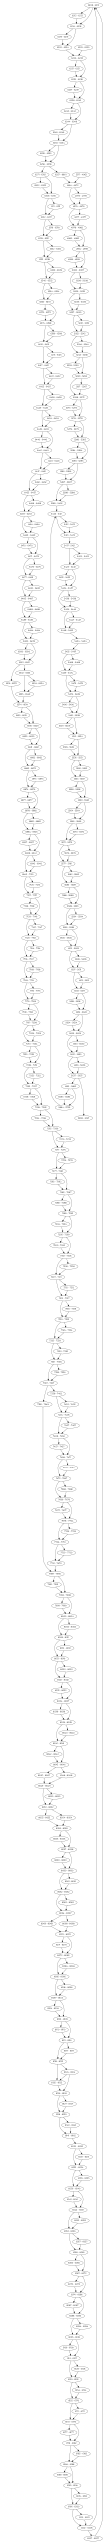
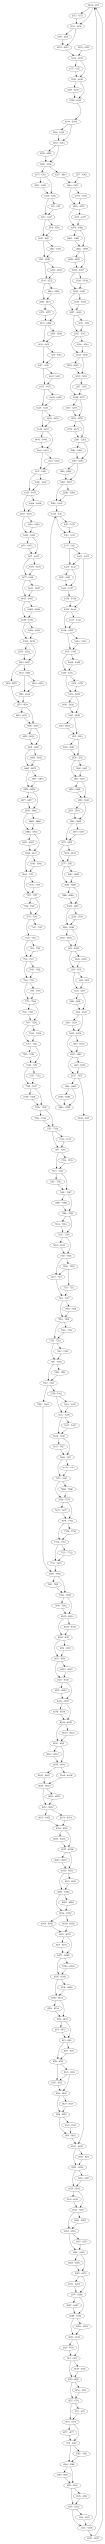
node "6243 - 6243": removed
edge "5434 - 5437" -> "5439 - 5446": now "5422 - 5422" -> "5439 - 5446"
edge "5448 - 5453" -> "5455 - 5467": added
edge "7147 - 7147" -> "7148 - 7153": removed
edge "7307 - 7311" -> "7312 - 7312": now "7306 - 7306" -> "7312 - 7312"
edge "5638 - 6021" -> "6022 - 6030": added
